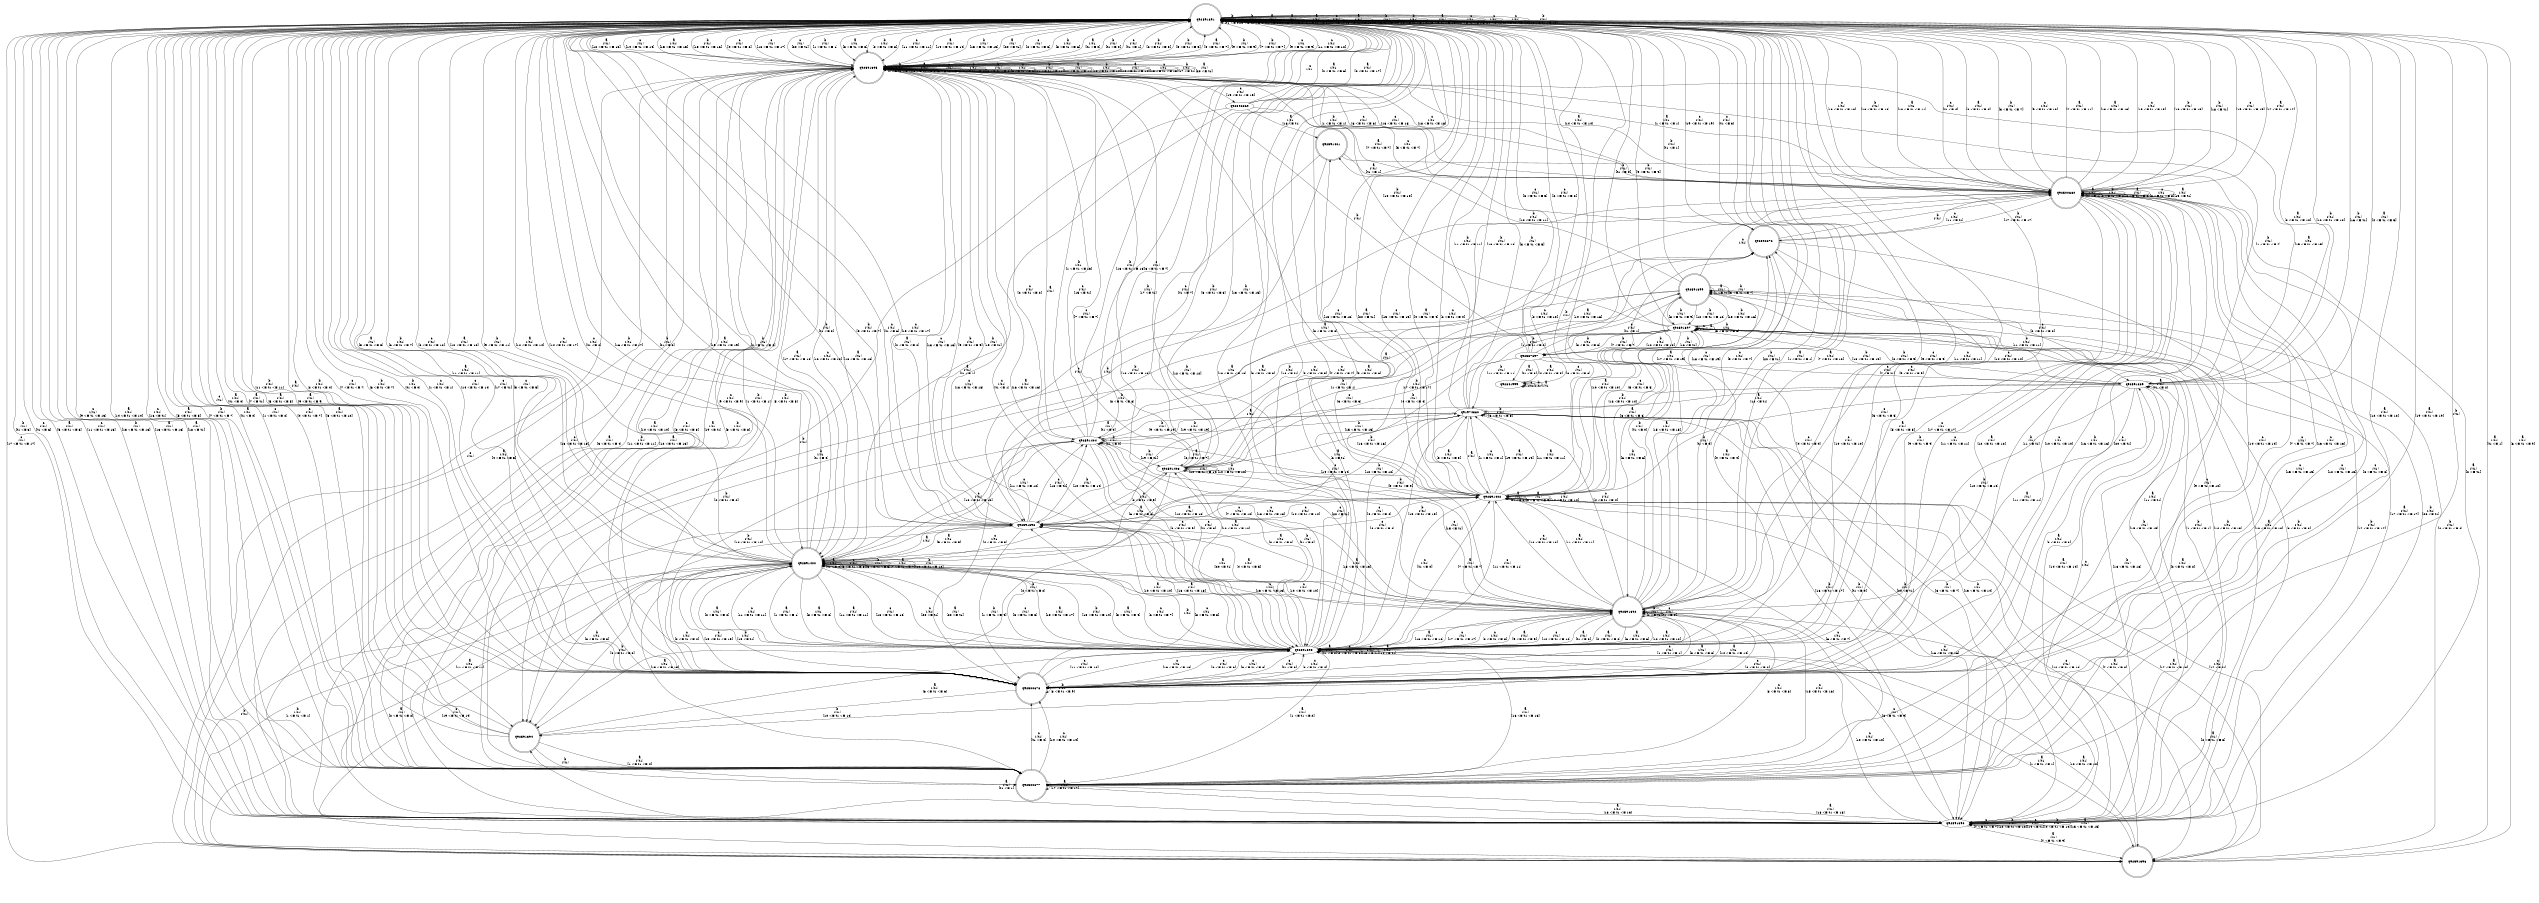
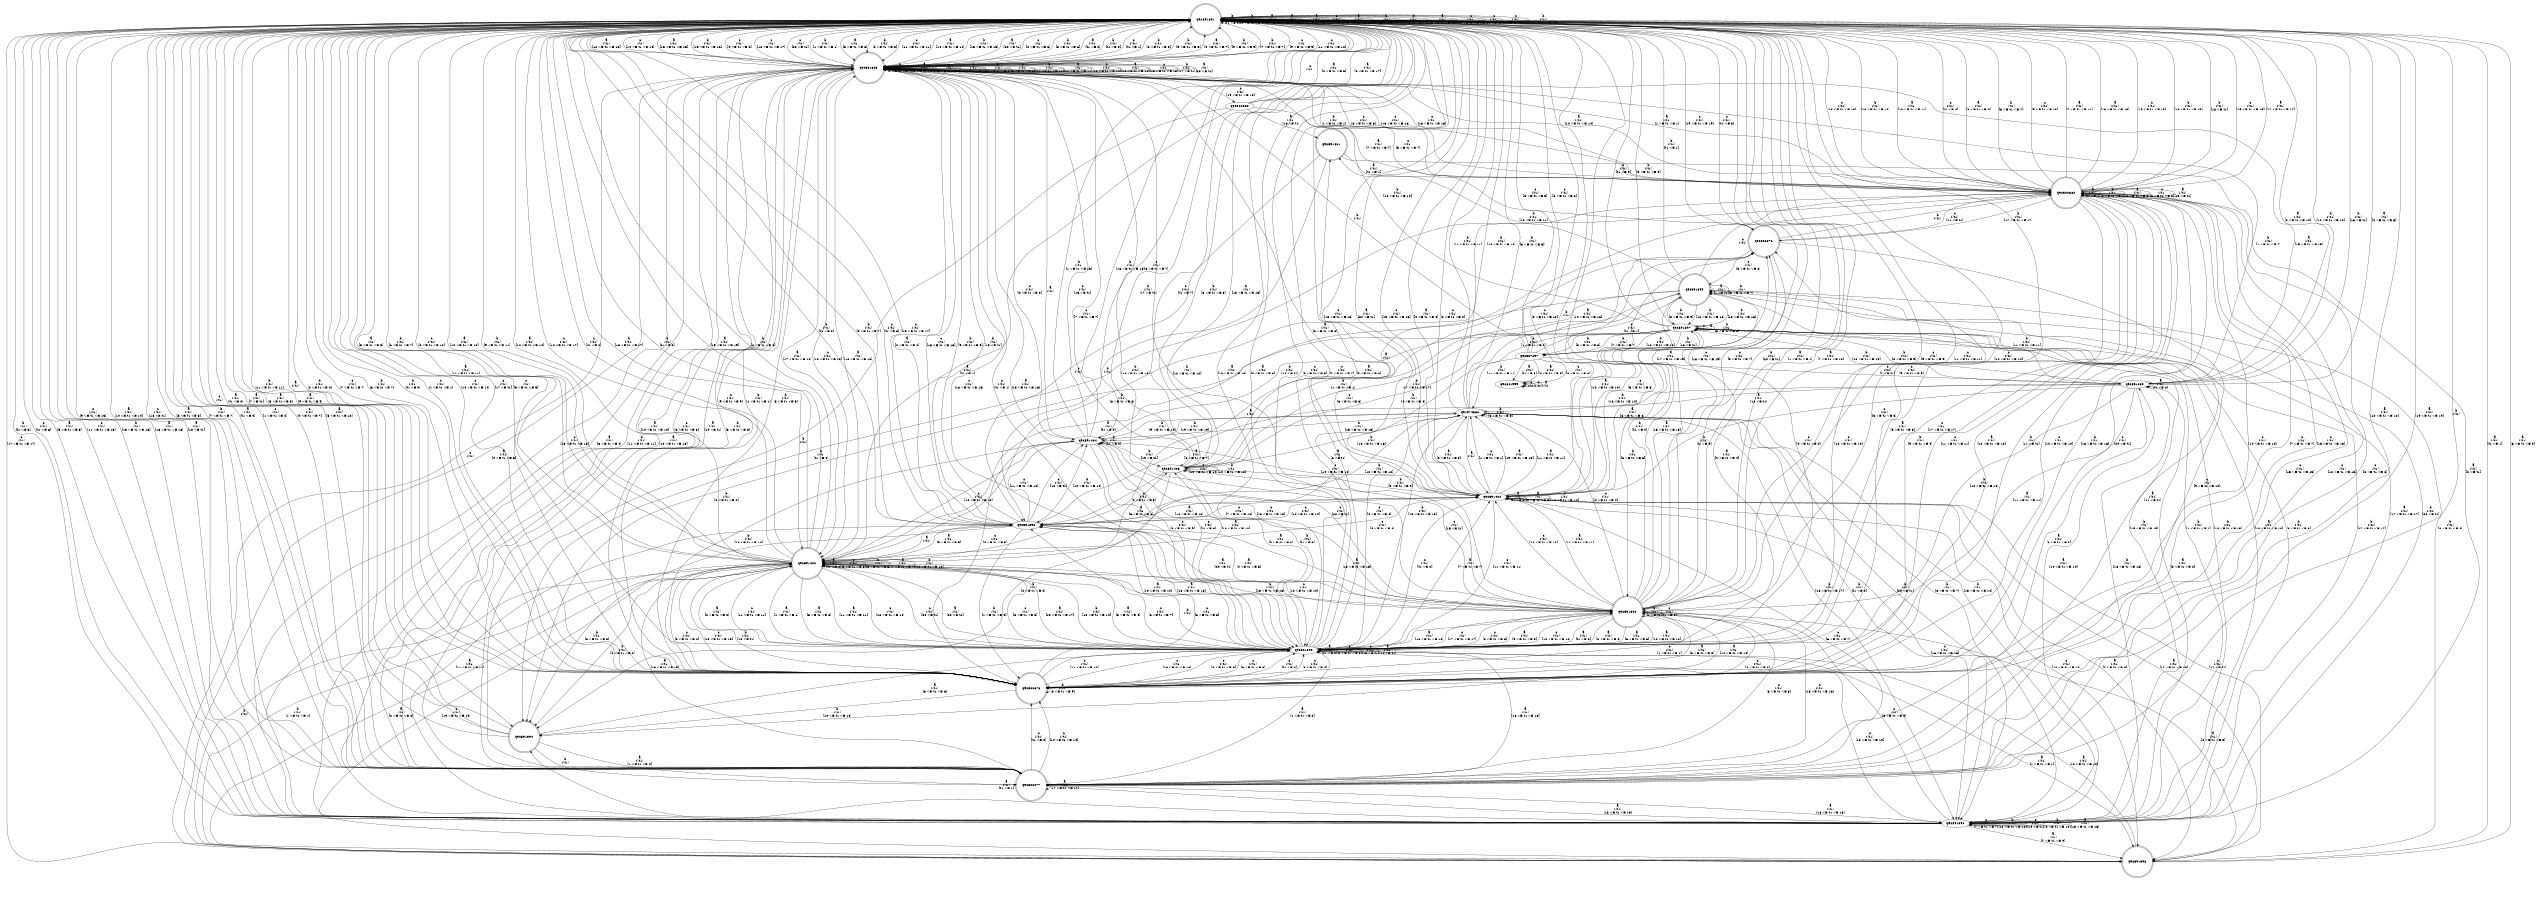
edge "q92392872" -> "q92591389": now "q92392872" -> "q92591399"
edge "q92591389" -> "q92591390": removed, label "c r(t1)"
